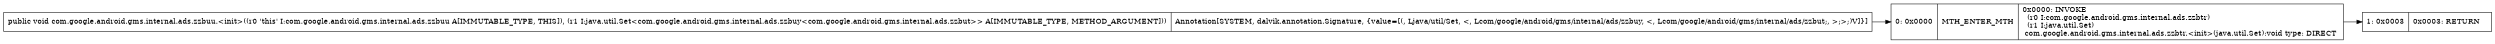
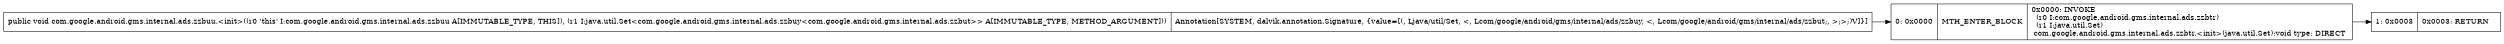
node "0: 0x0000": text "MTH_ENTER_MTH" -> "MTH_ENTER_BLOCK"
